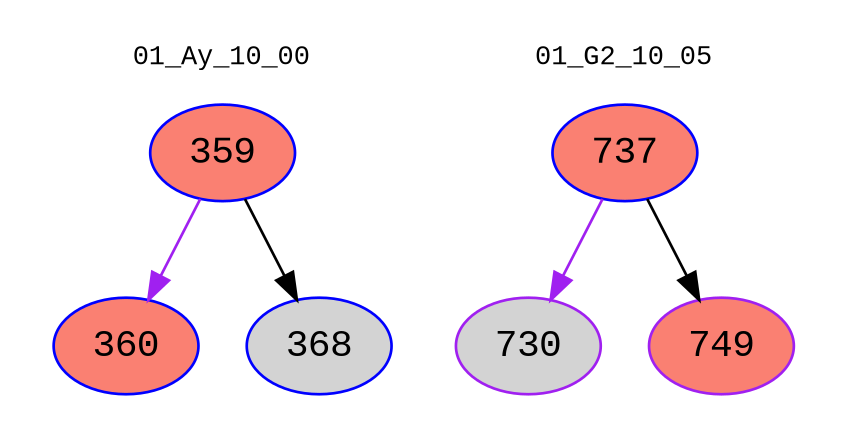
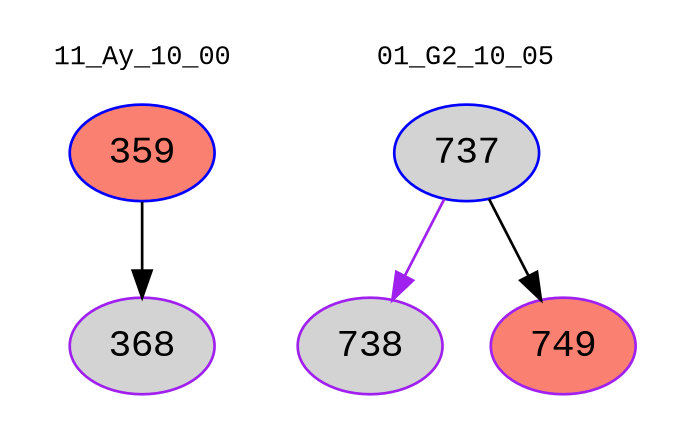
cluster "01_Ay_10_00": label "01_Ay_10_00" -> "11_Ay_10_00"
node "737": fillcolor salmon -> lightgrey
node "360": removed
node "368": color blue -> purple
node "730": label "730" -> "738"
